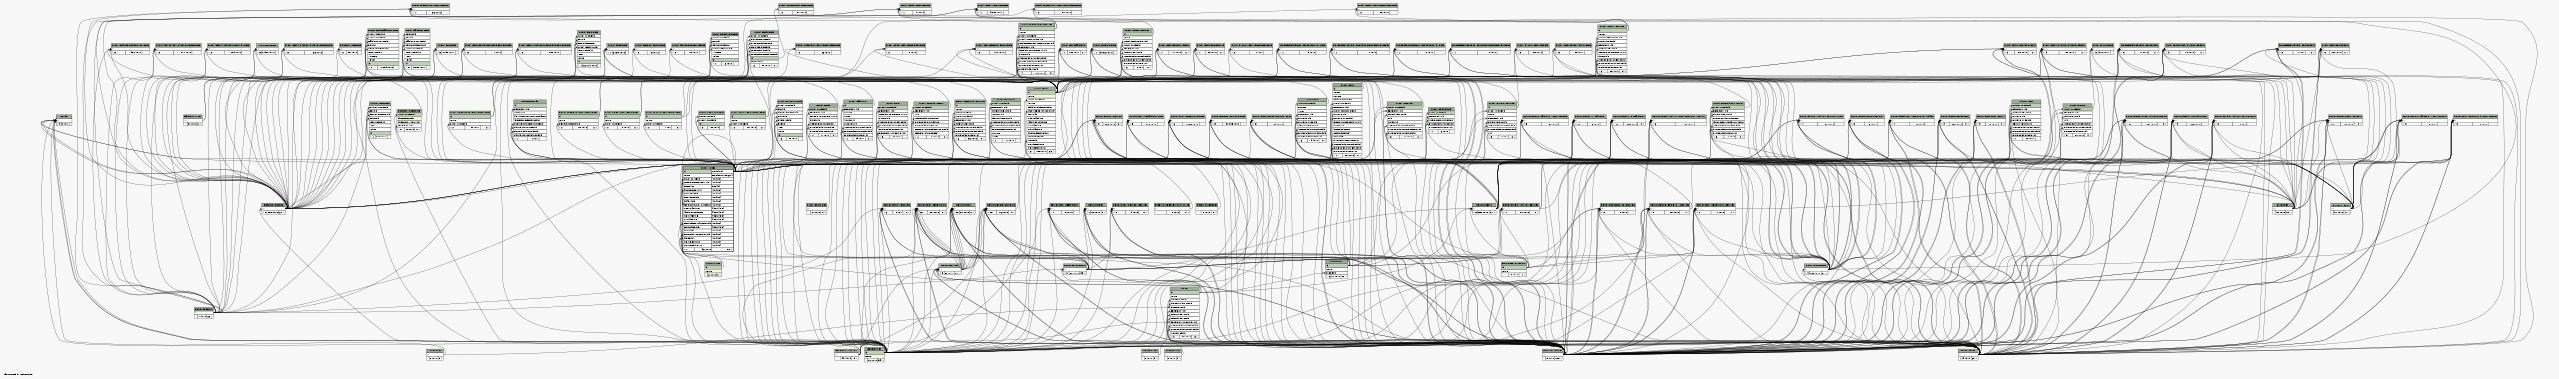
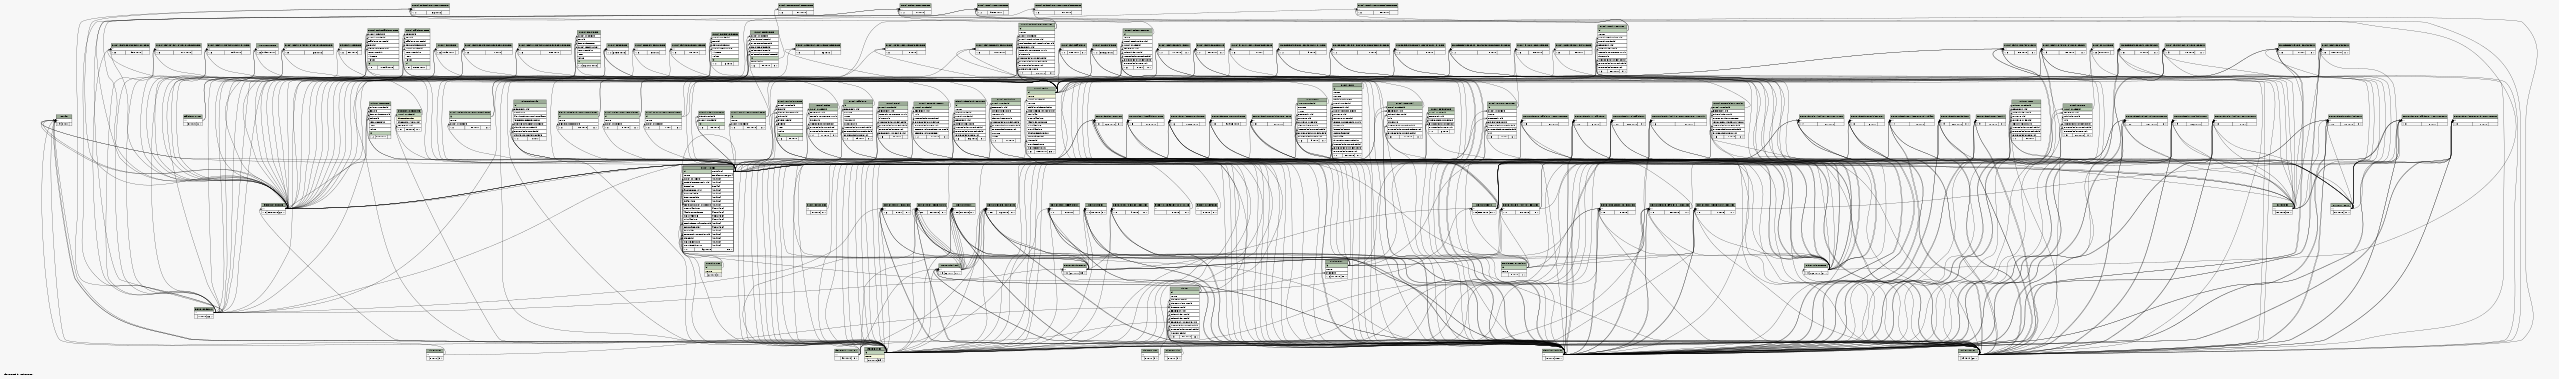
edge "OtherIndexesData" -> "SupplyPotentialConversionData": removed
